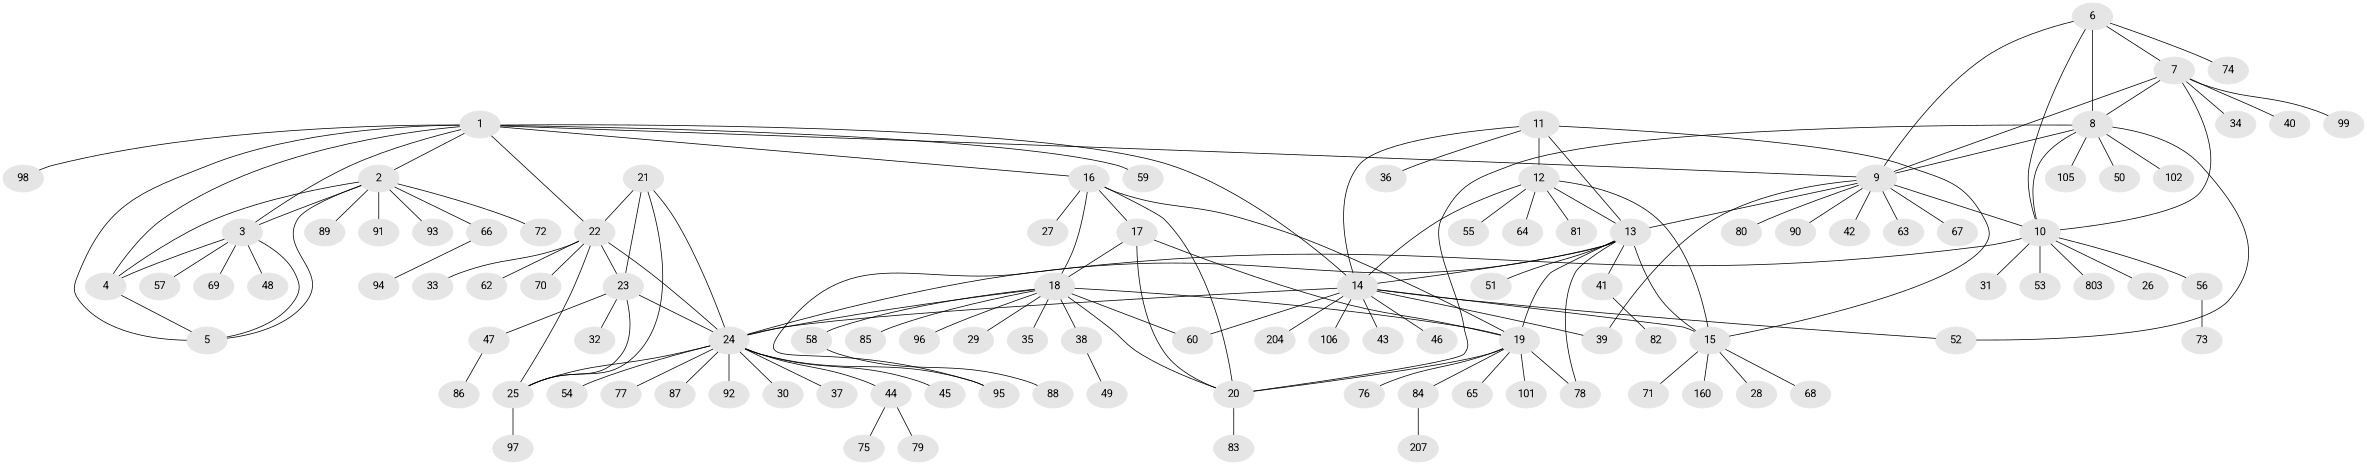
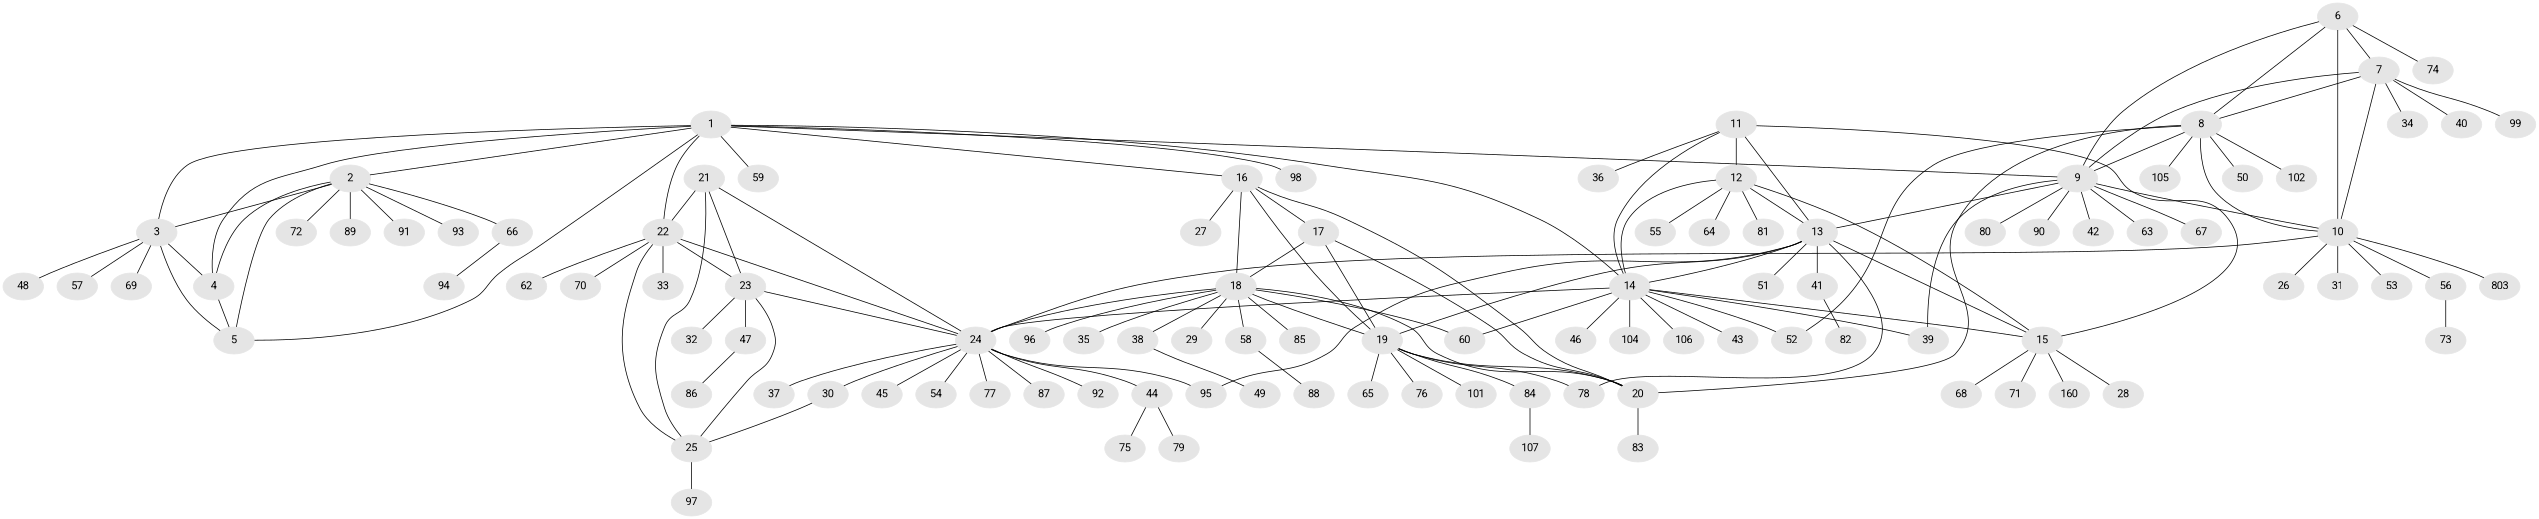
node "204": label "204" -> "104"
edge "24" -- "25": now "30" -- "25"
node "207": label "207" -> "107"
